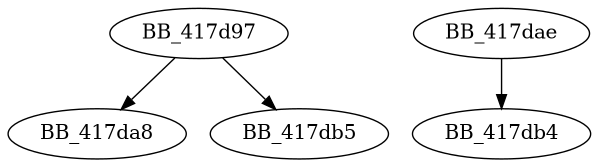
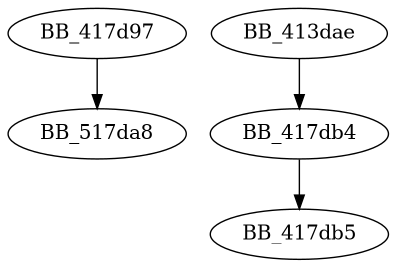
node "BB_417dae": label "BB_417dae" -> "BB_413dae"
edge "BB_417d97" -> "BB_417db5": now "BB_417db4" -> "BB_417db5"
node "BB_417da8": label "BB_417da8" -> "BB_517da8"
